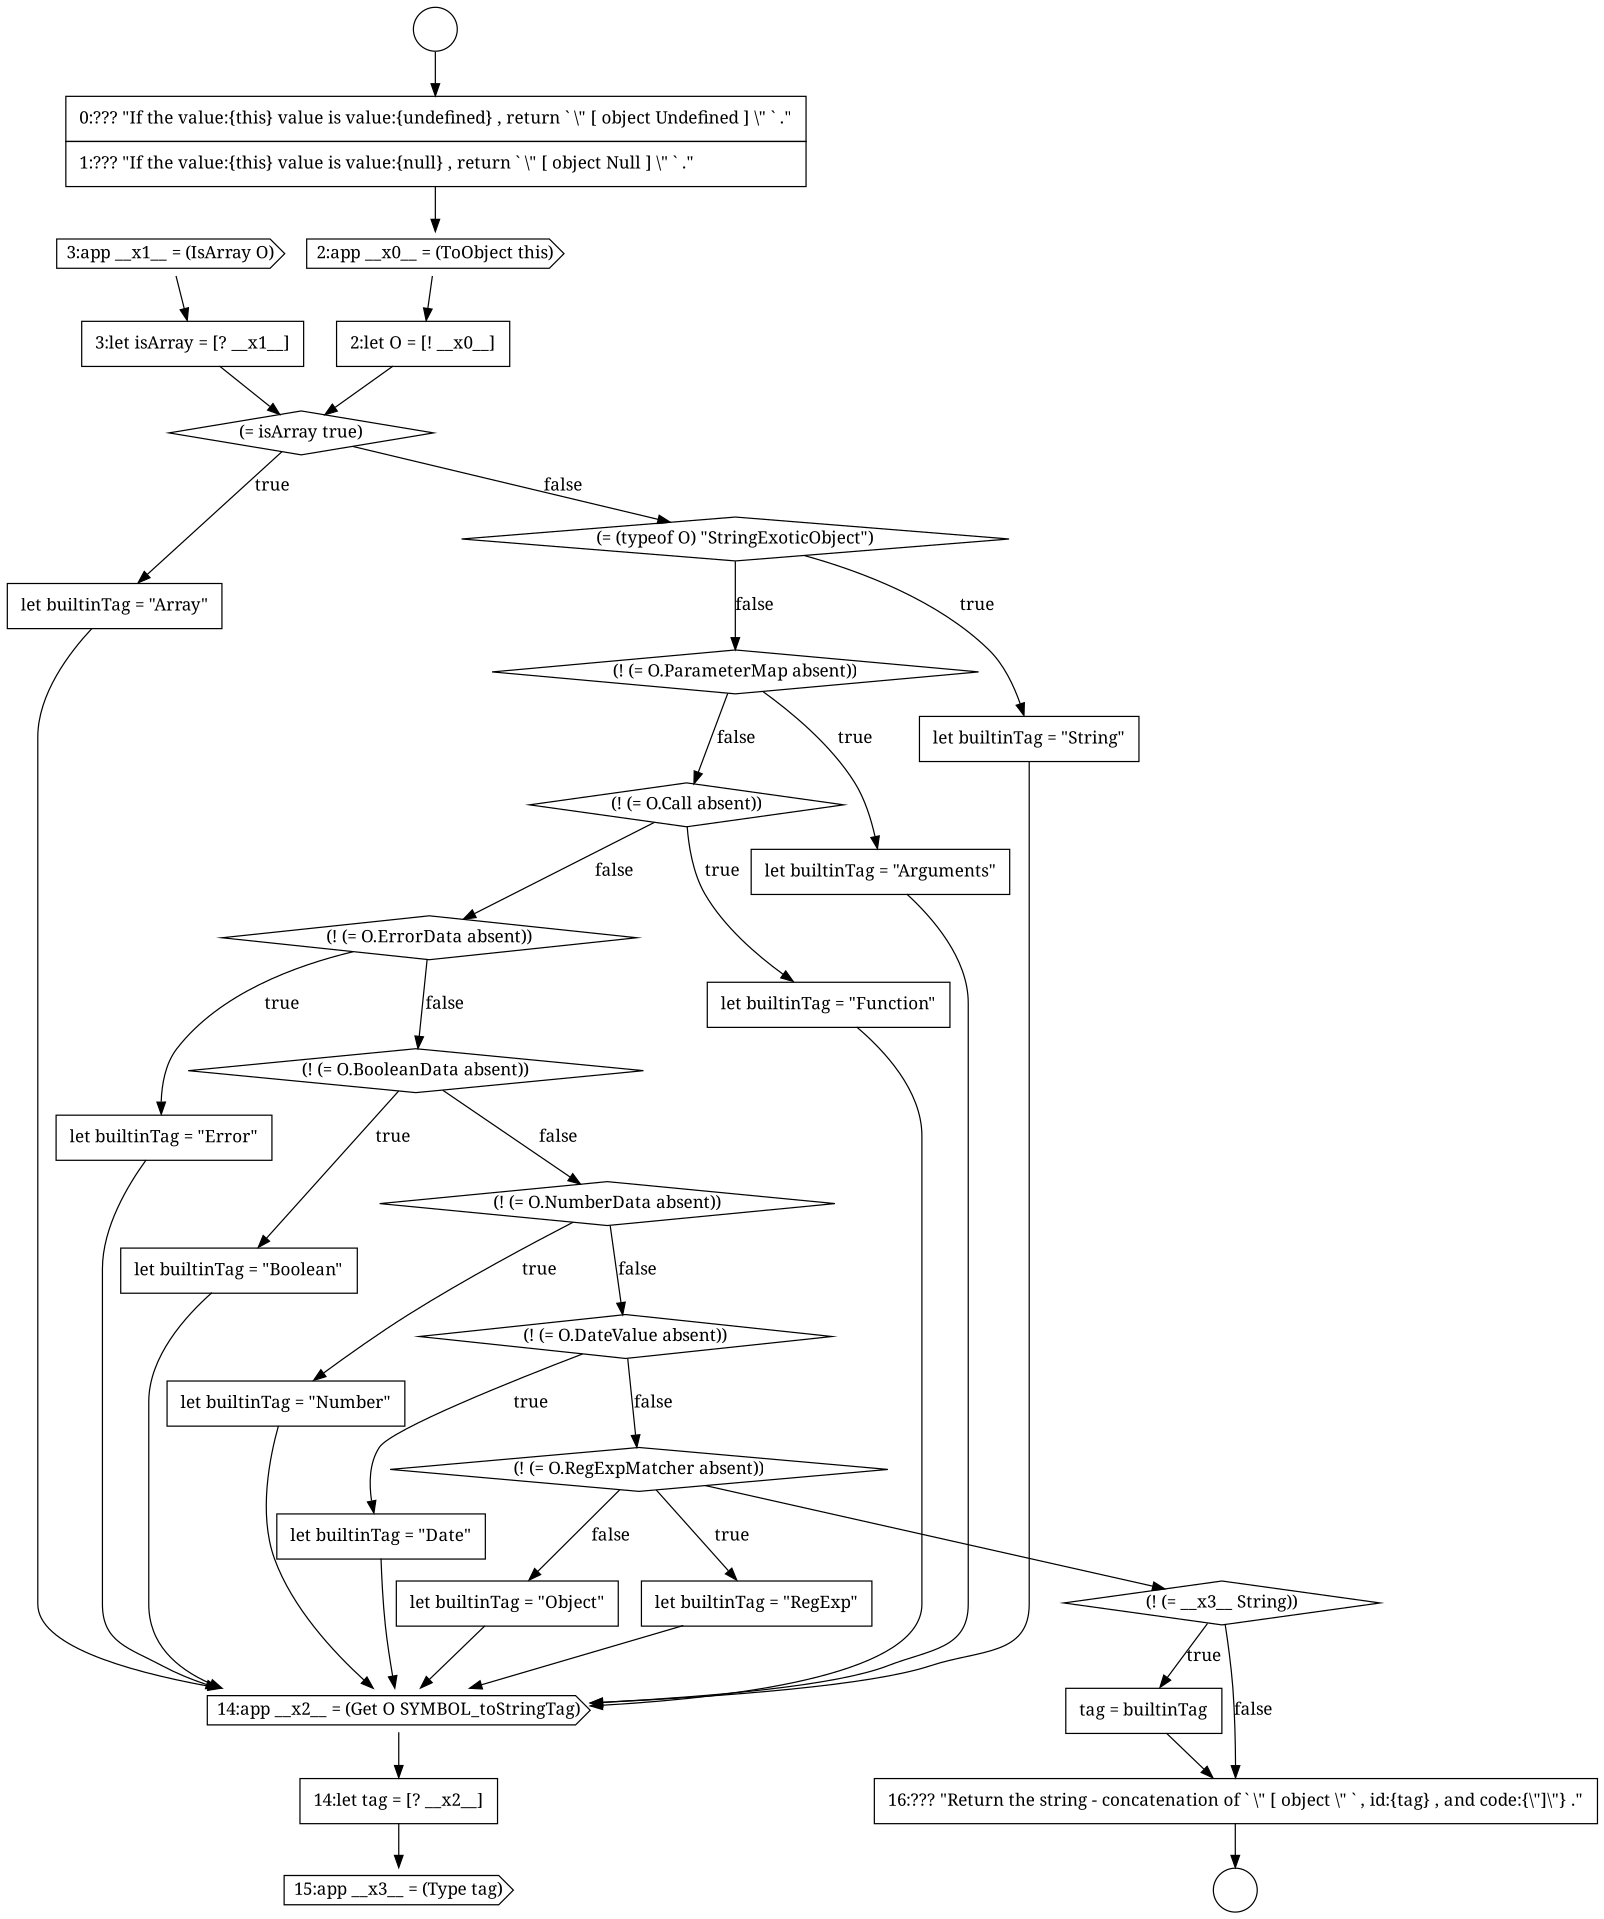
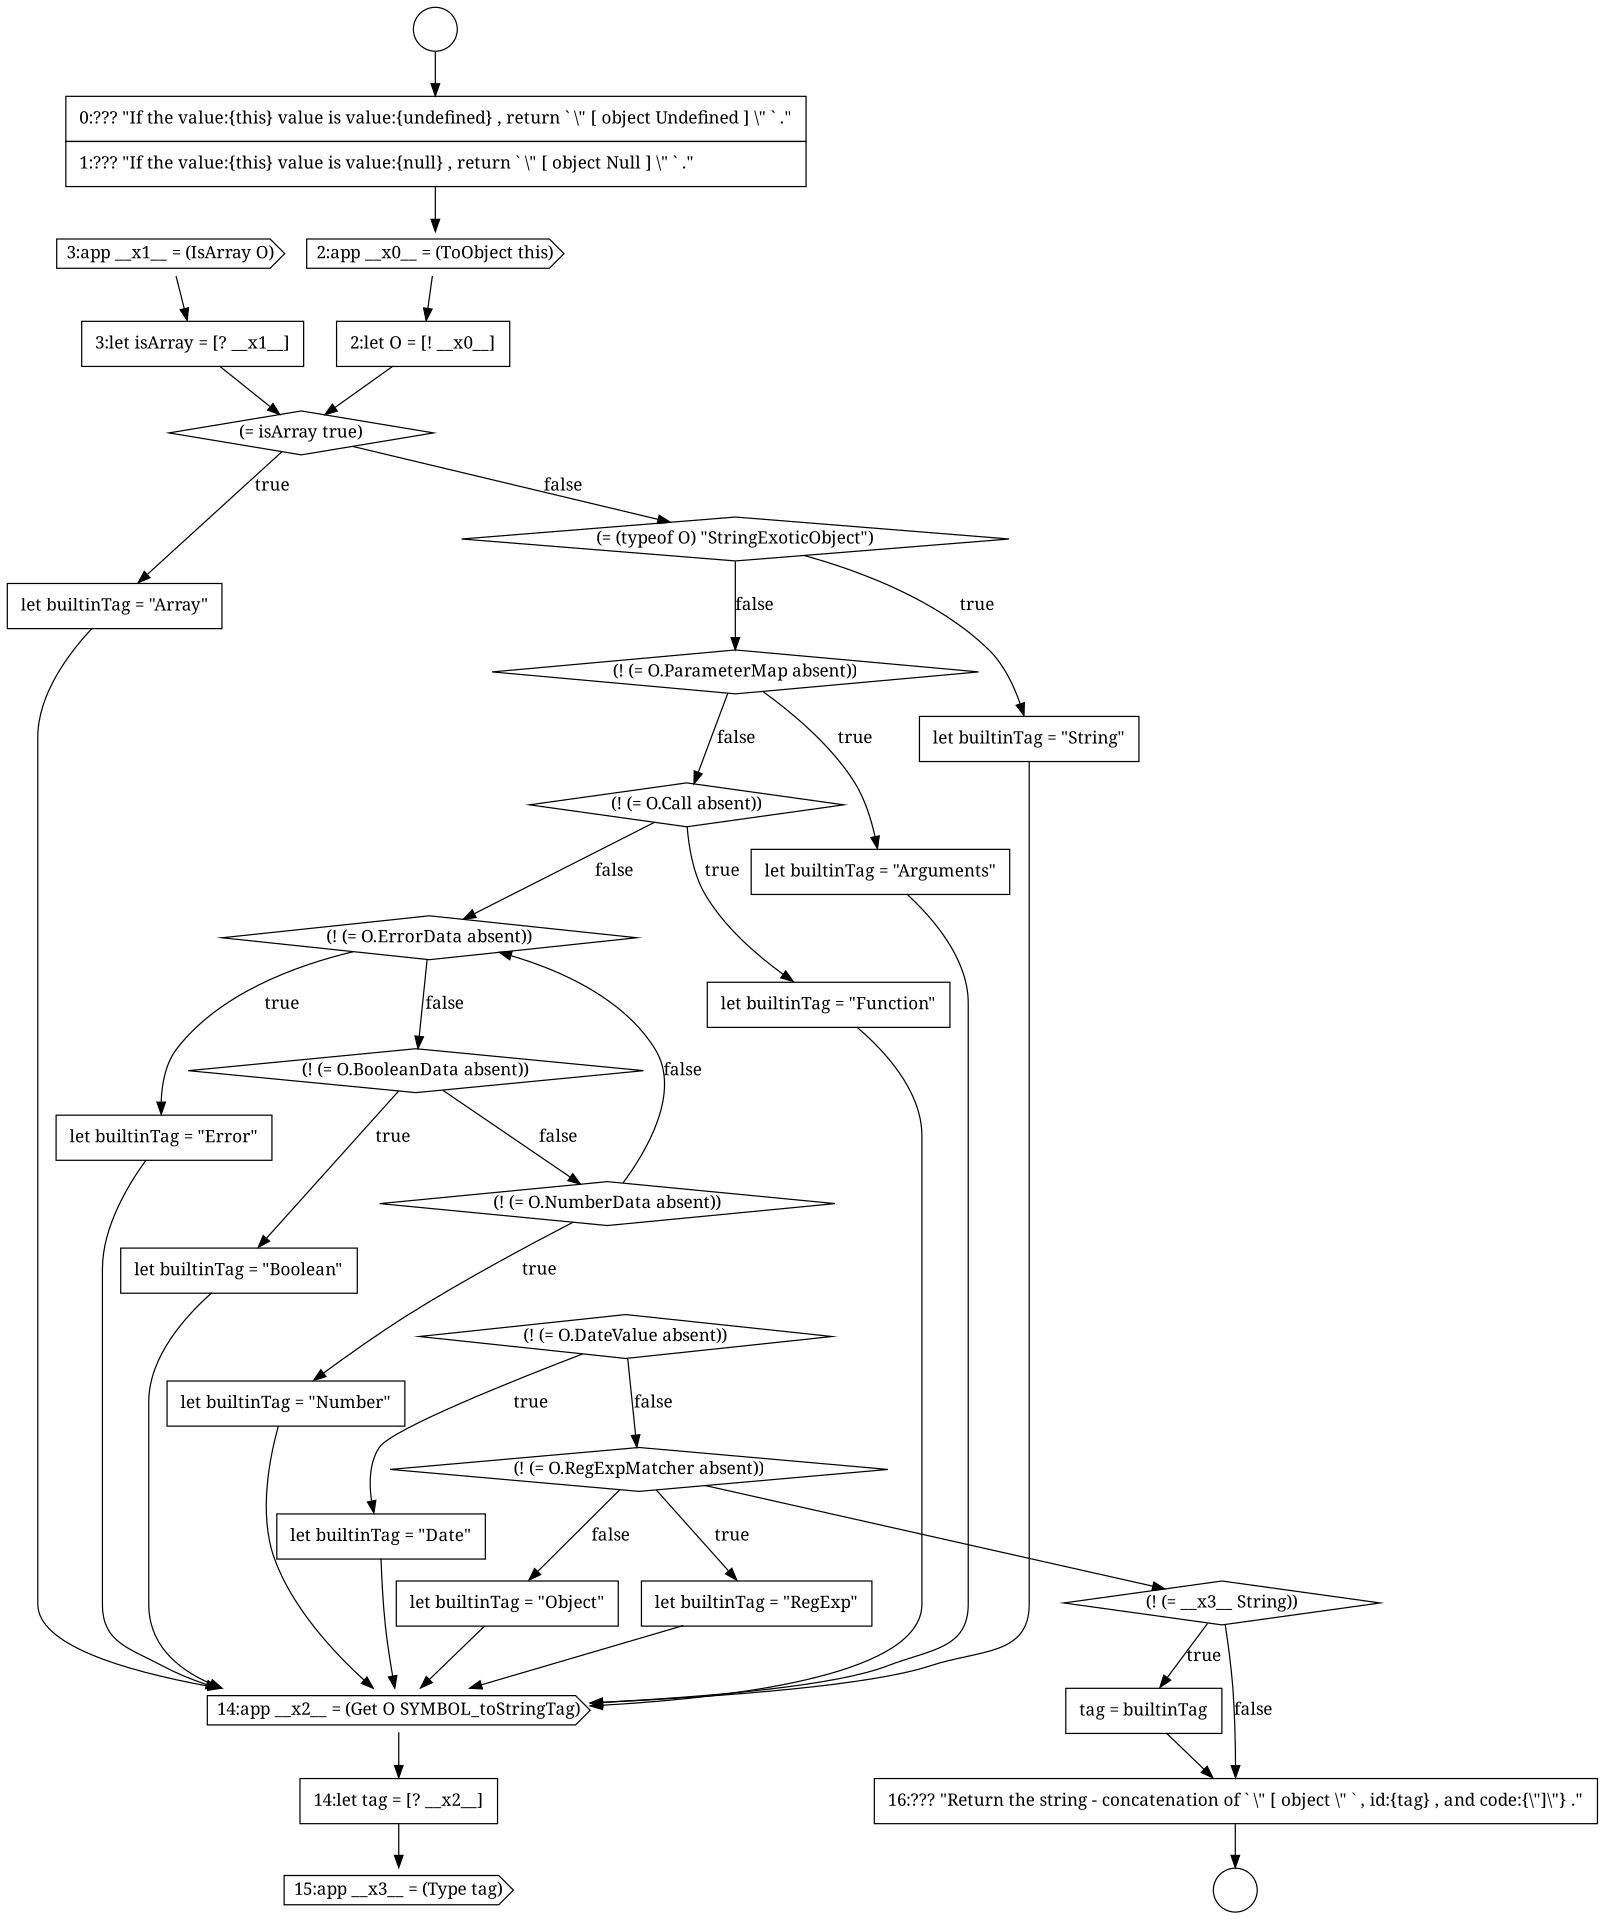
edge "(! (= O.NumberData absent))" -> "(! (= O.DateValue absent))": now "(! (= O.NumberData absent))" -> "(! (= O.ErrorData absent))"
